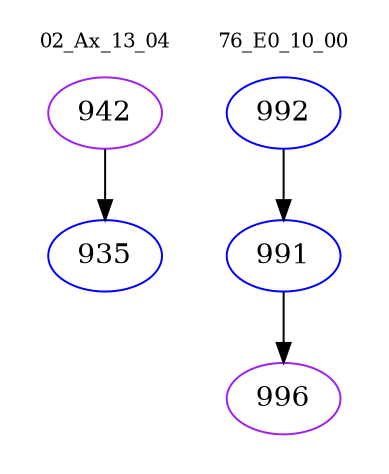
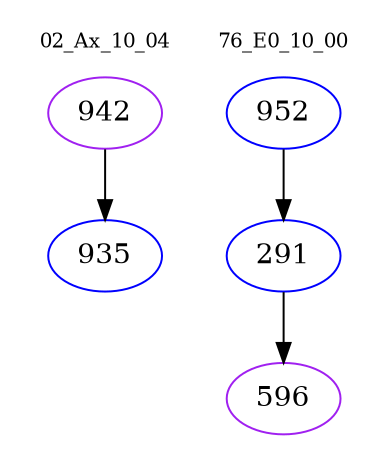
cluster "02_Ax_13_04": label "02_Ax_13_04" -> "02_Ax_10_04"
node "992": label "992" -> "952"
node "991": label "991" -> "291"
node "996": label "996" -> "596"
